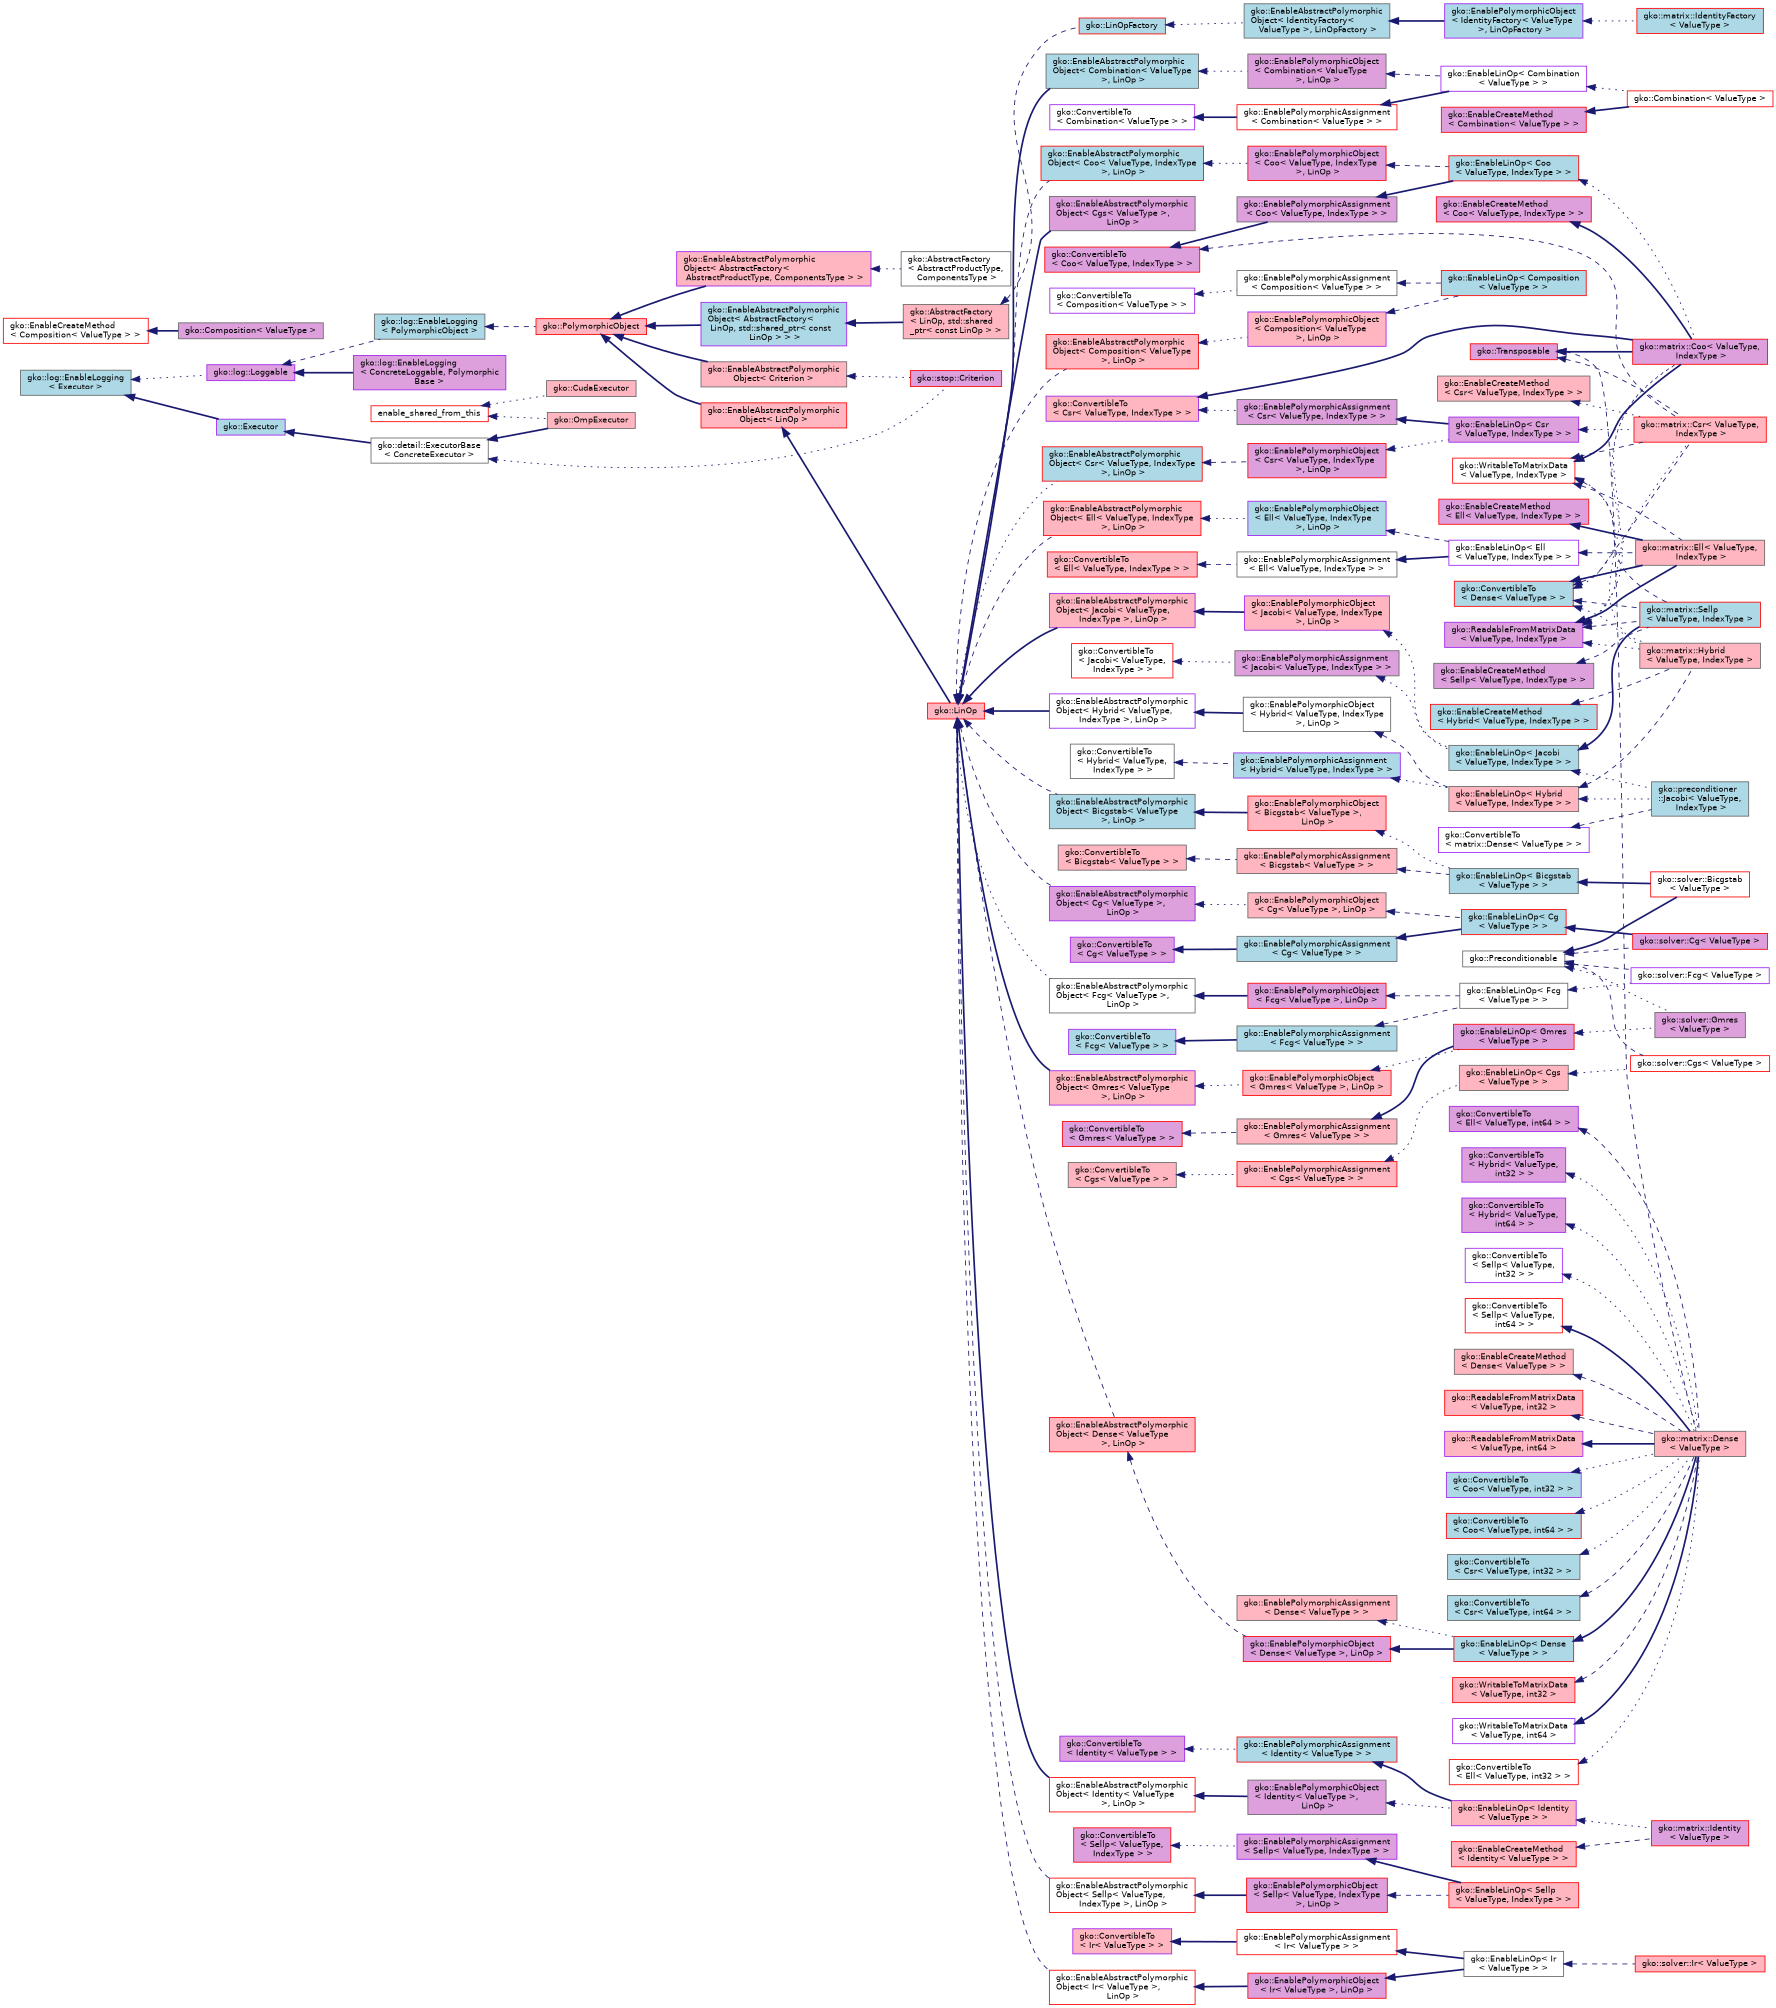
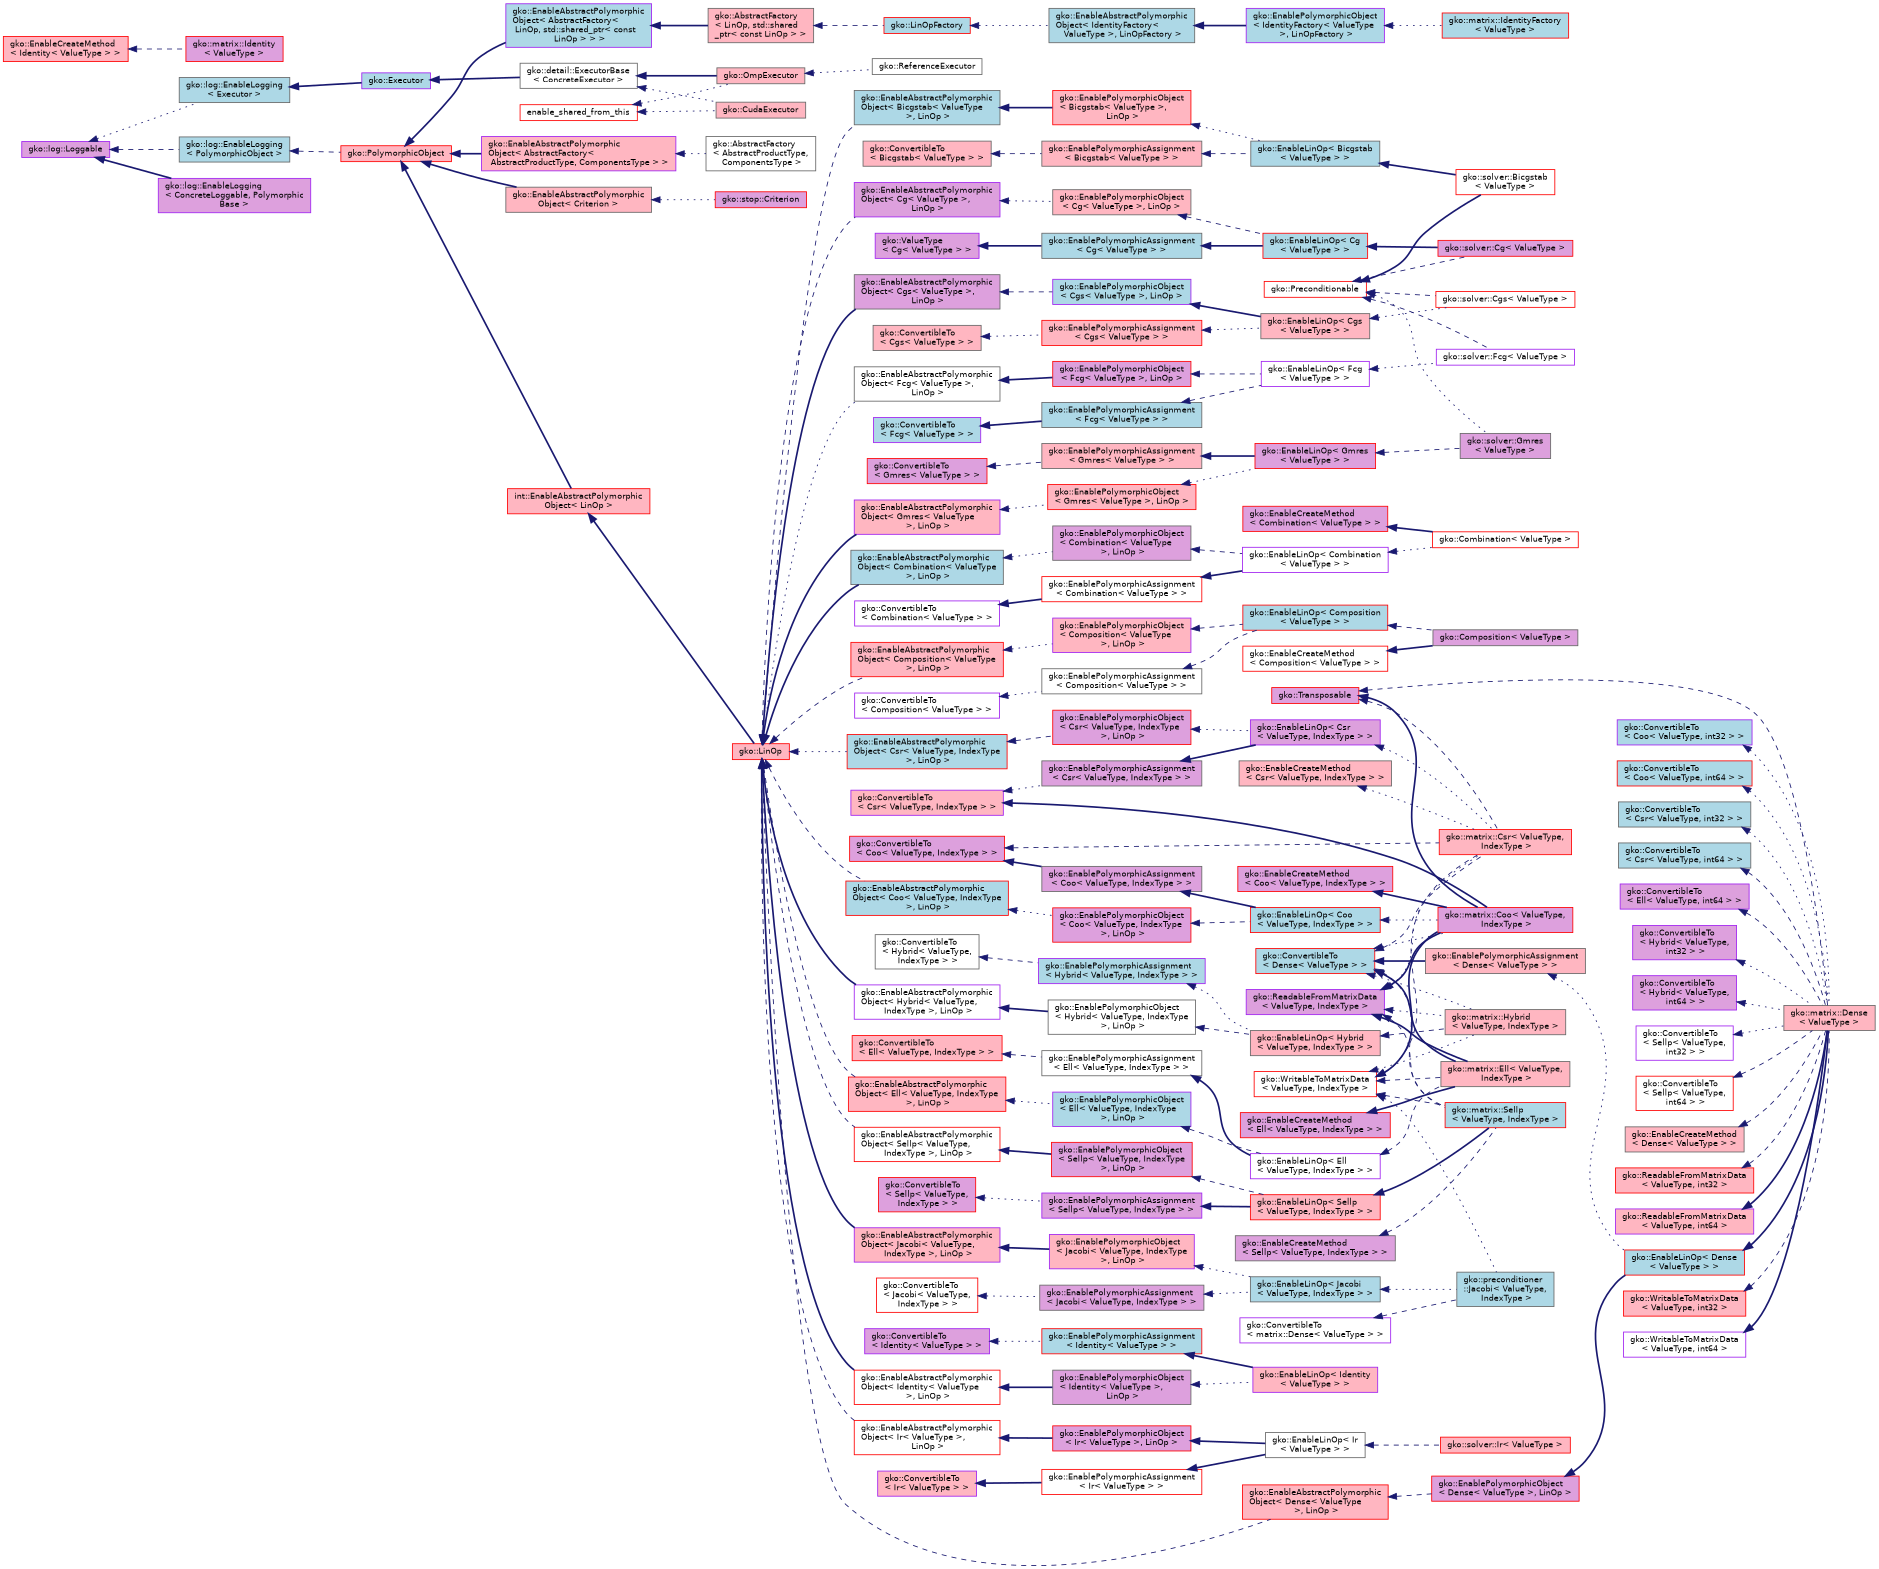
node "gko::ReferenceExecutor": added
node "gko::EnablePolymorphicObject < Cgs< ValueType >, LinOp >": added
edge "gko::log::Loggable" -> "gko::log::EnableLogging < Executor >": reversed
node "gko::EnableAbstractPolymorphic Object< LinOp >": label "gko::EnableAbstractPolymorphic Object< LinOp >" -> "int::EnableAbstractPolymorphic Object< LinOp >"
edge "gko::stop::Criterion" -> "gko::detail::ExecutorBase < ConcreteExecutor >": now "gko::CudaExecutor" -> "gko::detail::ExecutorBase < ConcreteExecutor >"
edge "gko::matrix::Coo< ValueType, IndexType >" -> "gko::ReadableFromMatrixData < ValueType, IndexType >": style dotted -> bold
edge "gko::Composition< ValueType >" -> "gko::EnableLinOp< Composition < ValueType > >": added
edge "gko::matrix::Sellp < ValueType, IndexType >" -> "gko::EnableLinOp< Jacobi < ValueType, IndexType > >": now "gko::matrix::Sellp < ValueType, IndexType >" -> "gko::EnableLinOp< Sellp < ValueType, IndexType > >"
node "gko::EnableCreateMethod < Hybrid< ValueType, IndexType > >": removed
edge "gko::preconditioner ::Jacobi< ValueType, IndexType >" -> "gko::EnableLinOp< Hybrid < ValueType, IndexType > >": now "gko::preconditioner ::Jacobi< ValueType, IndexType >" -> "gko::WritableToMatrixData < ValueType, IndexType >"
node "gko::ConvertibleTo < Cg< ValueType > >": label "gko::ConvertibleTo < Cg< ValueType > >" -> "gko::ValueType < Cg< ValueType > >"
node "gko::Preconditionable": color gray40 -> red
edge "gko::EnablePolymorphicAssignment < Dense< ValueType > >" -> "gko::ConvertibleTo < Dense< ValueType > >": added
node "gko::EnableLinOp< Fcg < ValueType > >": color gray40 -> purple
edge "gko::solver::Gmres < ValueType >" -> "gko::EnableLinOp< Gmres < ValueType > >": style dotted -> dashed
edge "gko::matrix::Dense < ValueType >" -> "gko::ConvertibleTo < Sellp< ValueType, int64 > >": style bold -> dashed
node "gko::ConvertibleTo < Ell< ValueType, int32 > >": removed
edge "gko::matrix::Identity < ValueType >" -> "gko::EnableLinOp< Identity < ValueType > >": removed
